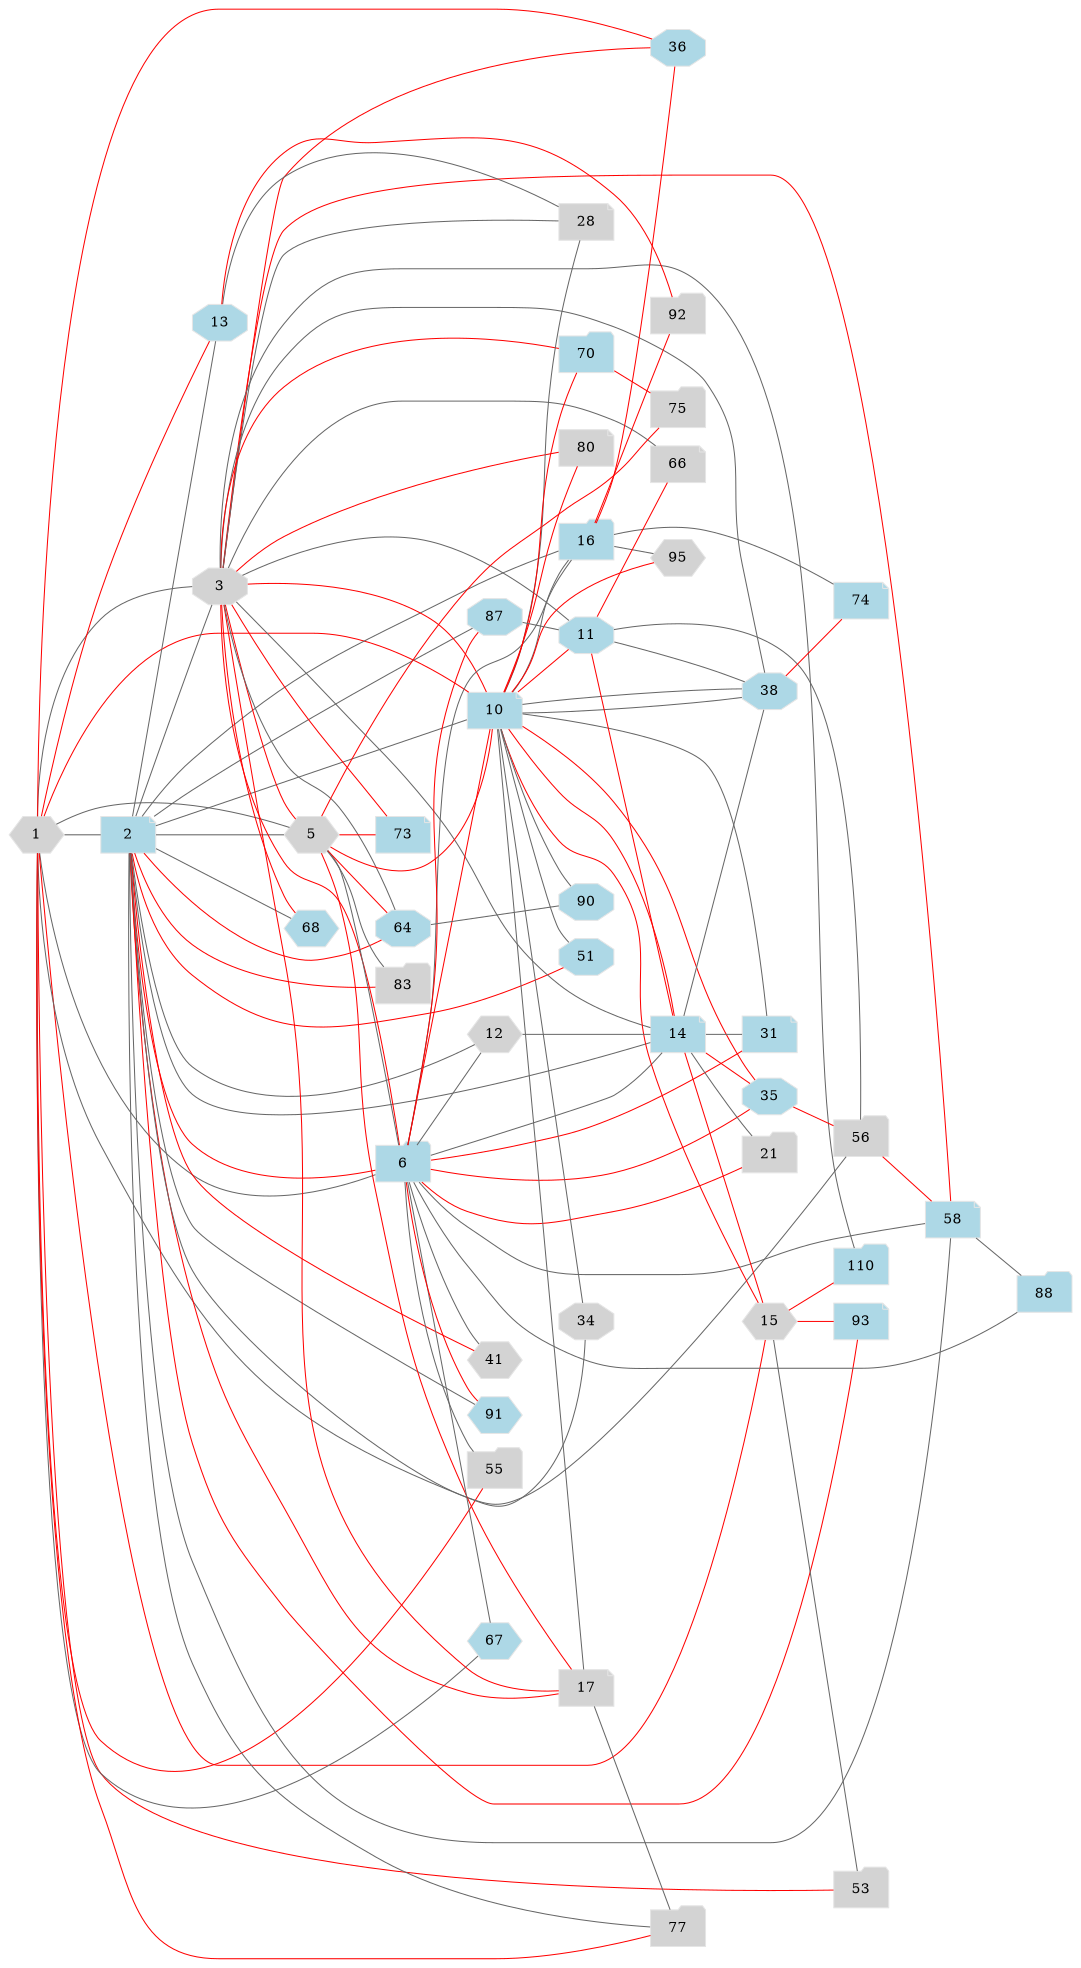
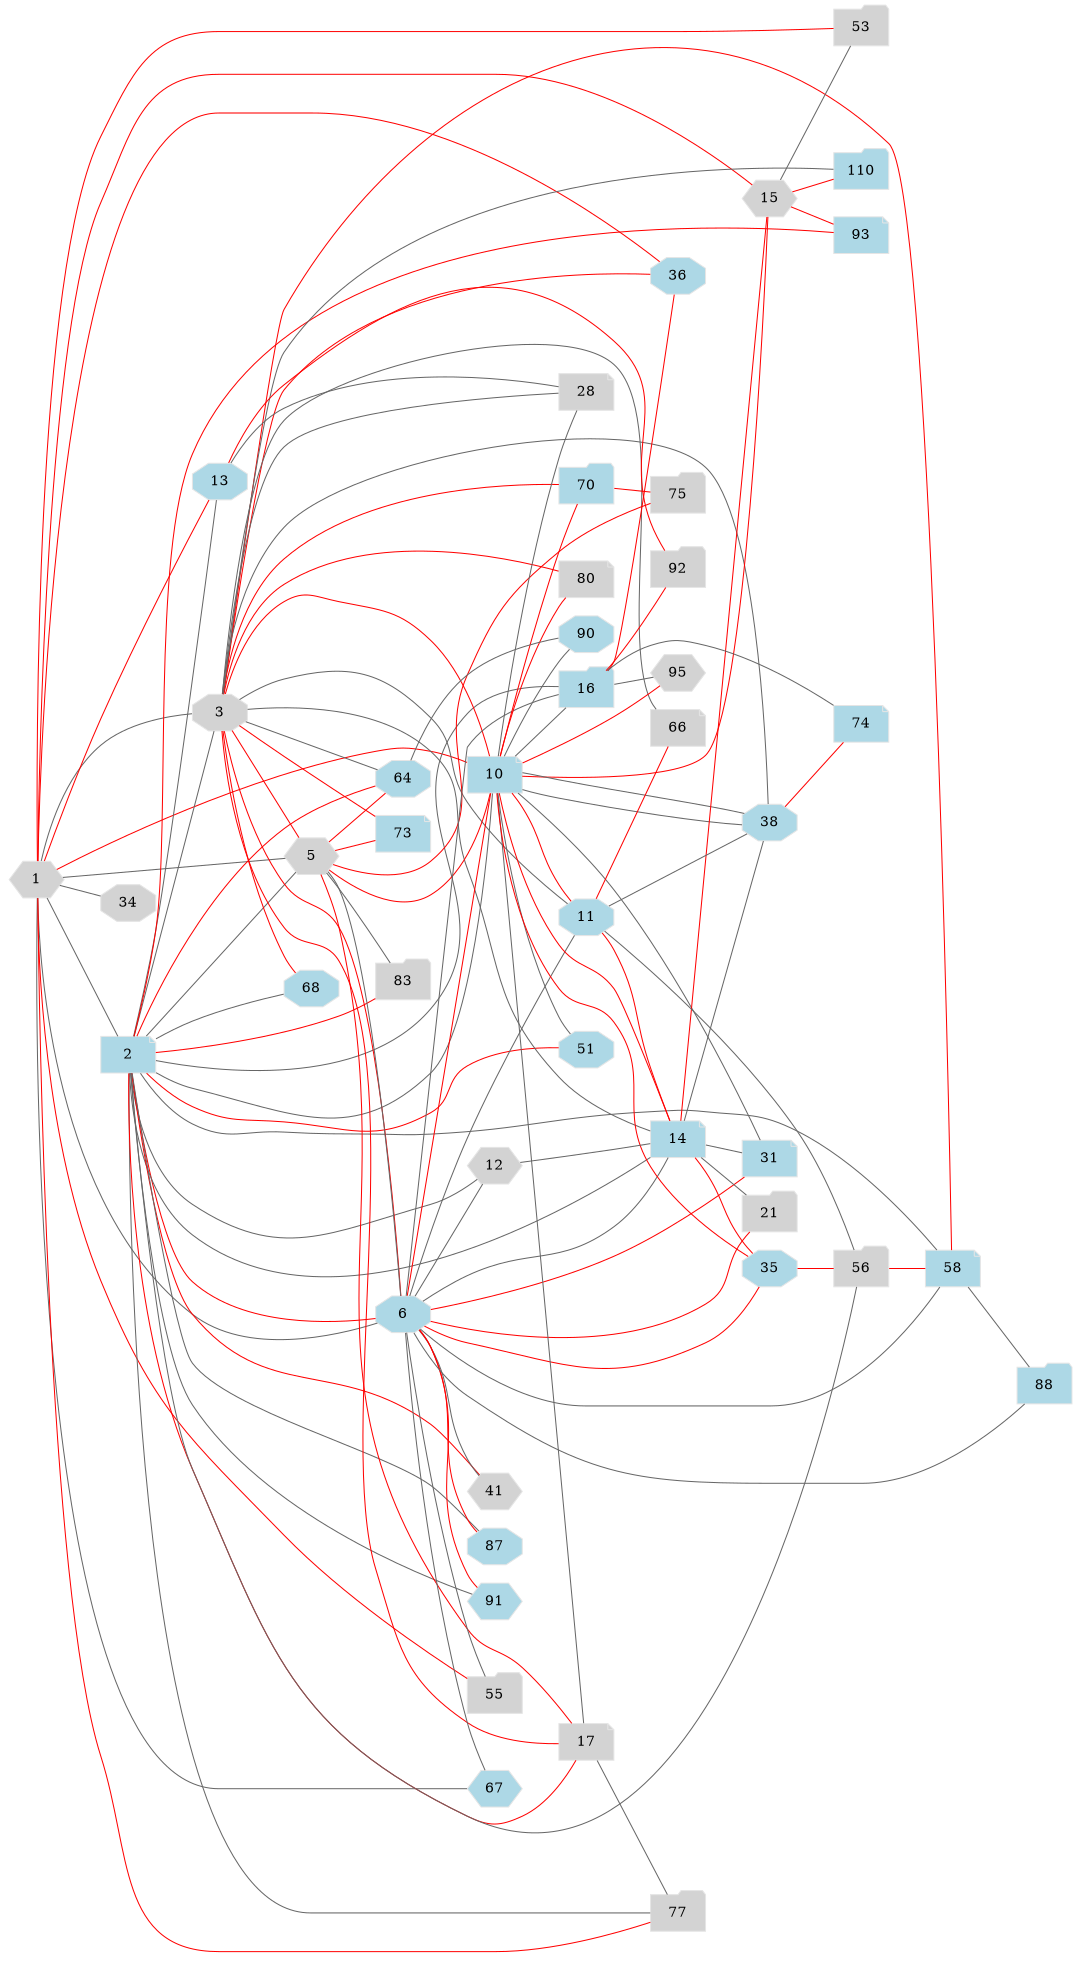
edge "87" -- "11": now "6" -- "11"
node "68": shape hexagon -> octagon
edge "10" -- "34": removed
node "6": shape folder -> octagon
